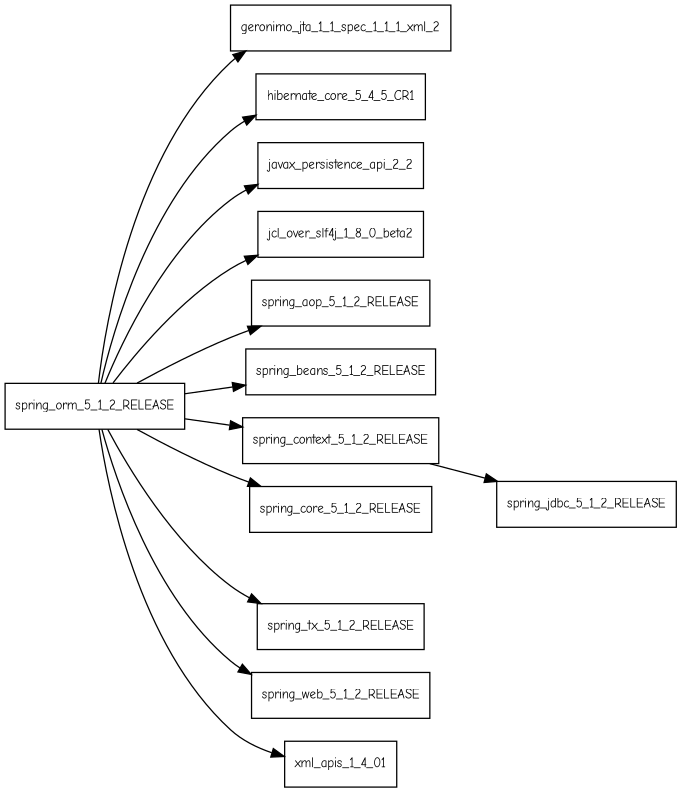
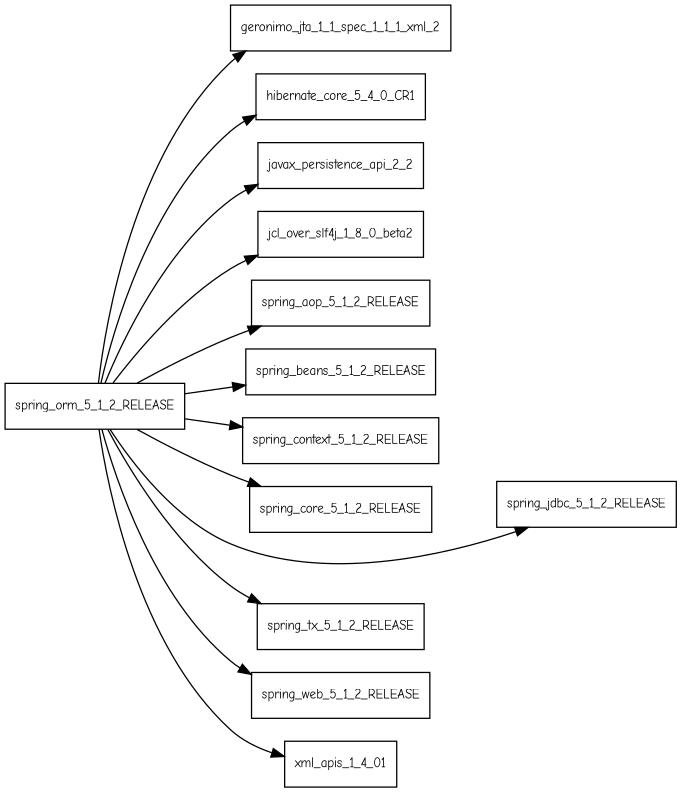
node "hibernate_core_5_4_5_CR1": label "hibernate_core_5_4_5_CR1" -> "hibernate_core_5_4_0_CR1"
edge "spring_context_5_1_2_RELEASE" -> "spring_jdbc_5_1_2_RELEASE": now "spring_orm_5_1_2_RELEASE" -> "spring_jdbc_5_1_2_RELEASE"
